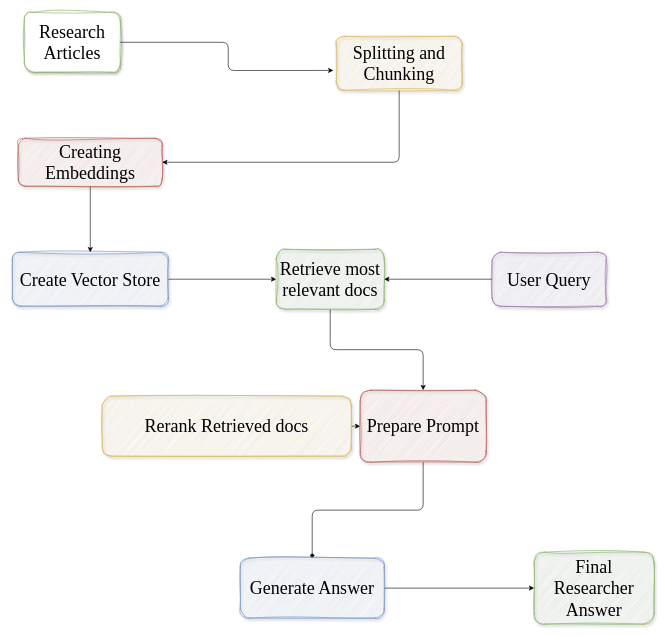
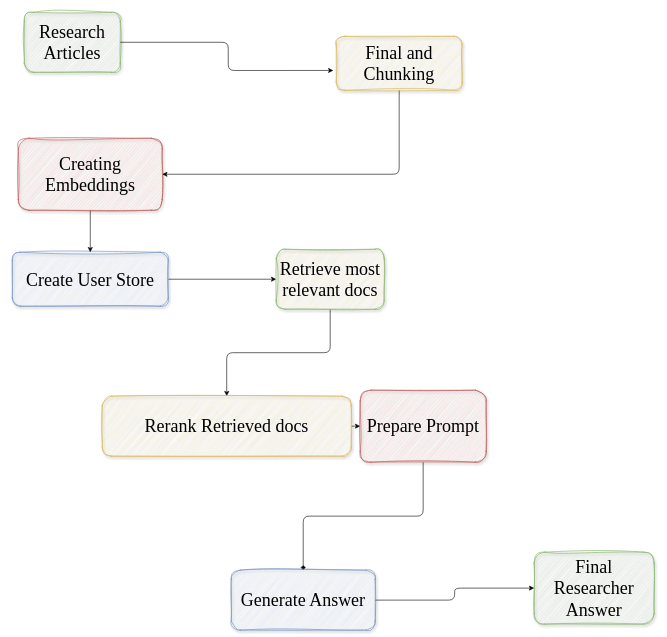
node "Research Articles": fillcolor #ffffff -> #d5e8d4
node "Splitting and Chunking": label "Splitting and Chunking" -> "Final and Chunking"
node "Creating Embeddings": size 144x48 -> 144x72
node "Create Vector Store": label "Create Vector Store" -> "Create User Store"
node "Retrieve most relevant docs": fillcolor #d5e8d4 -> #fff2cc
edge "User Query" -> "Retrieve most relevant docs": removed
node "User Query": removed
edge "Retrieve most relevant docs" -> "Prepare Prompt": now "Retrieve most relevant docs" -> "Rerank Retrieved docs"
node "Generate Answer": moved (312, 588) -> (303, 600)
